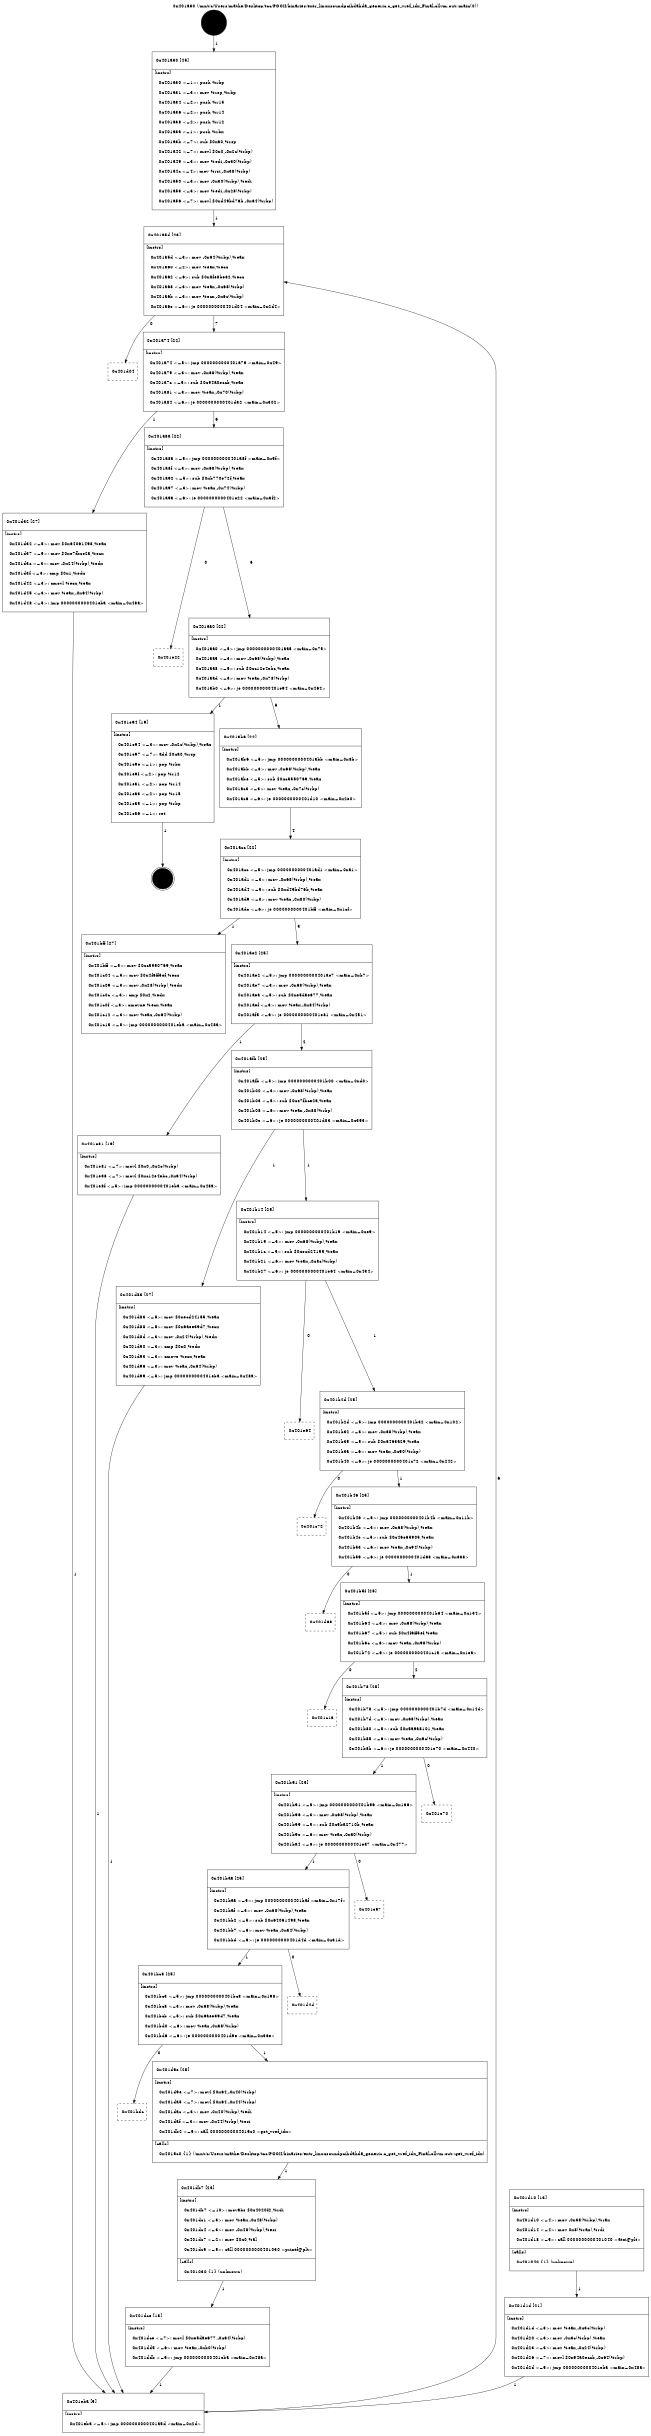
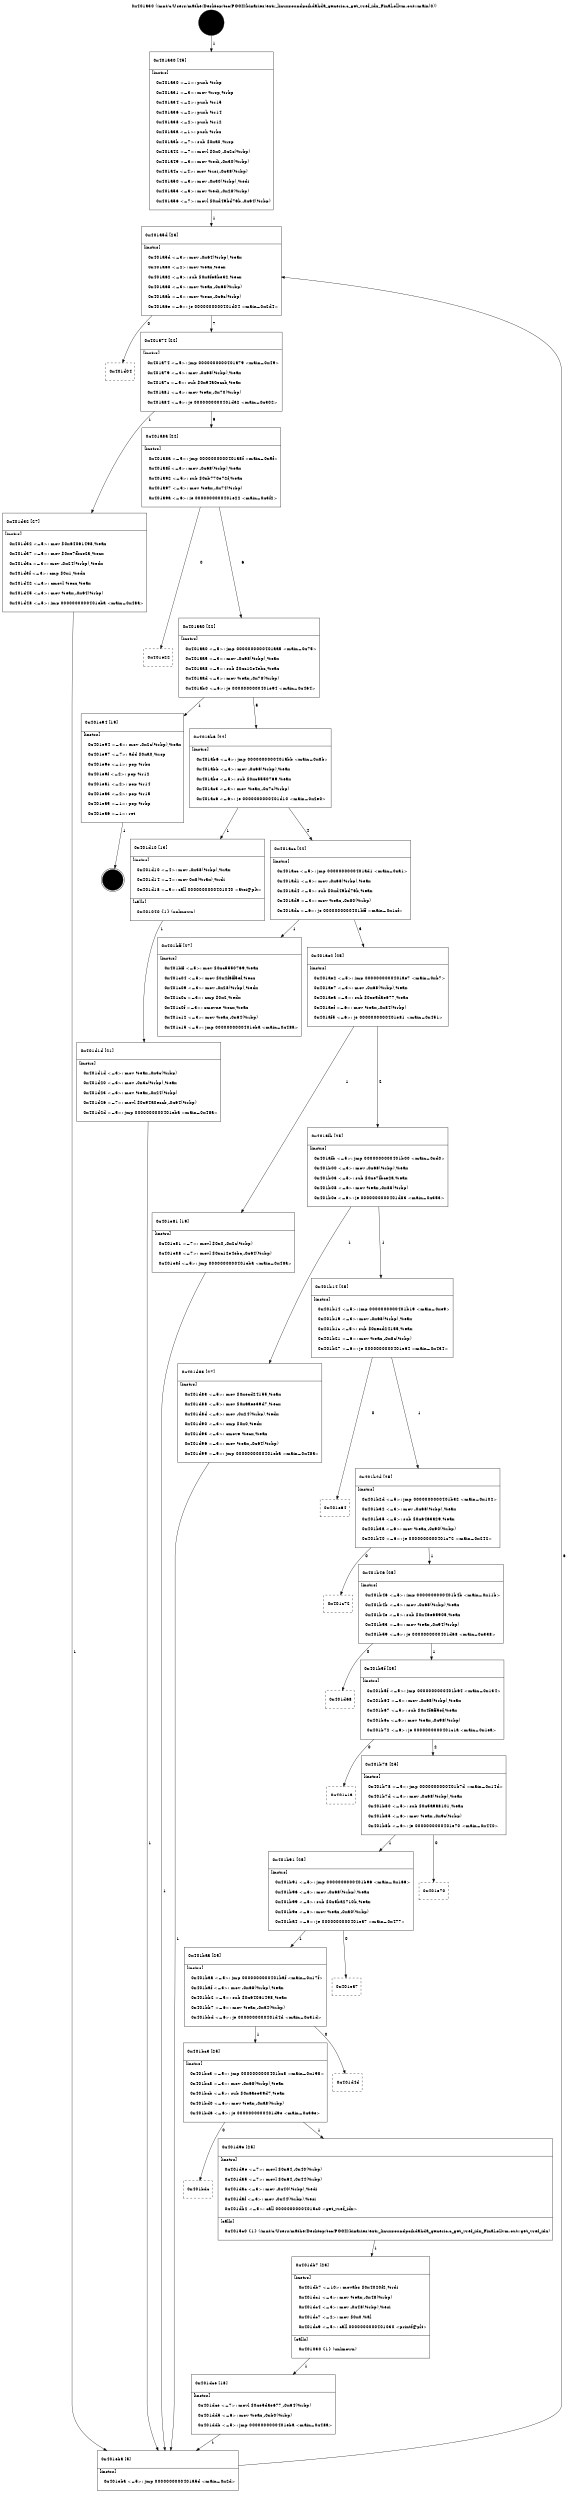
edge "0x401ab6 [22]" -> "0x401d10 [13]": added, label "1"
